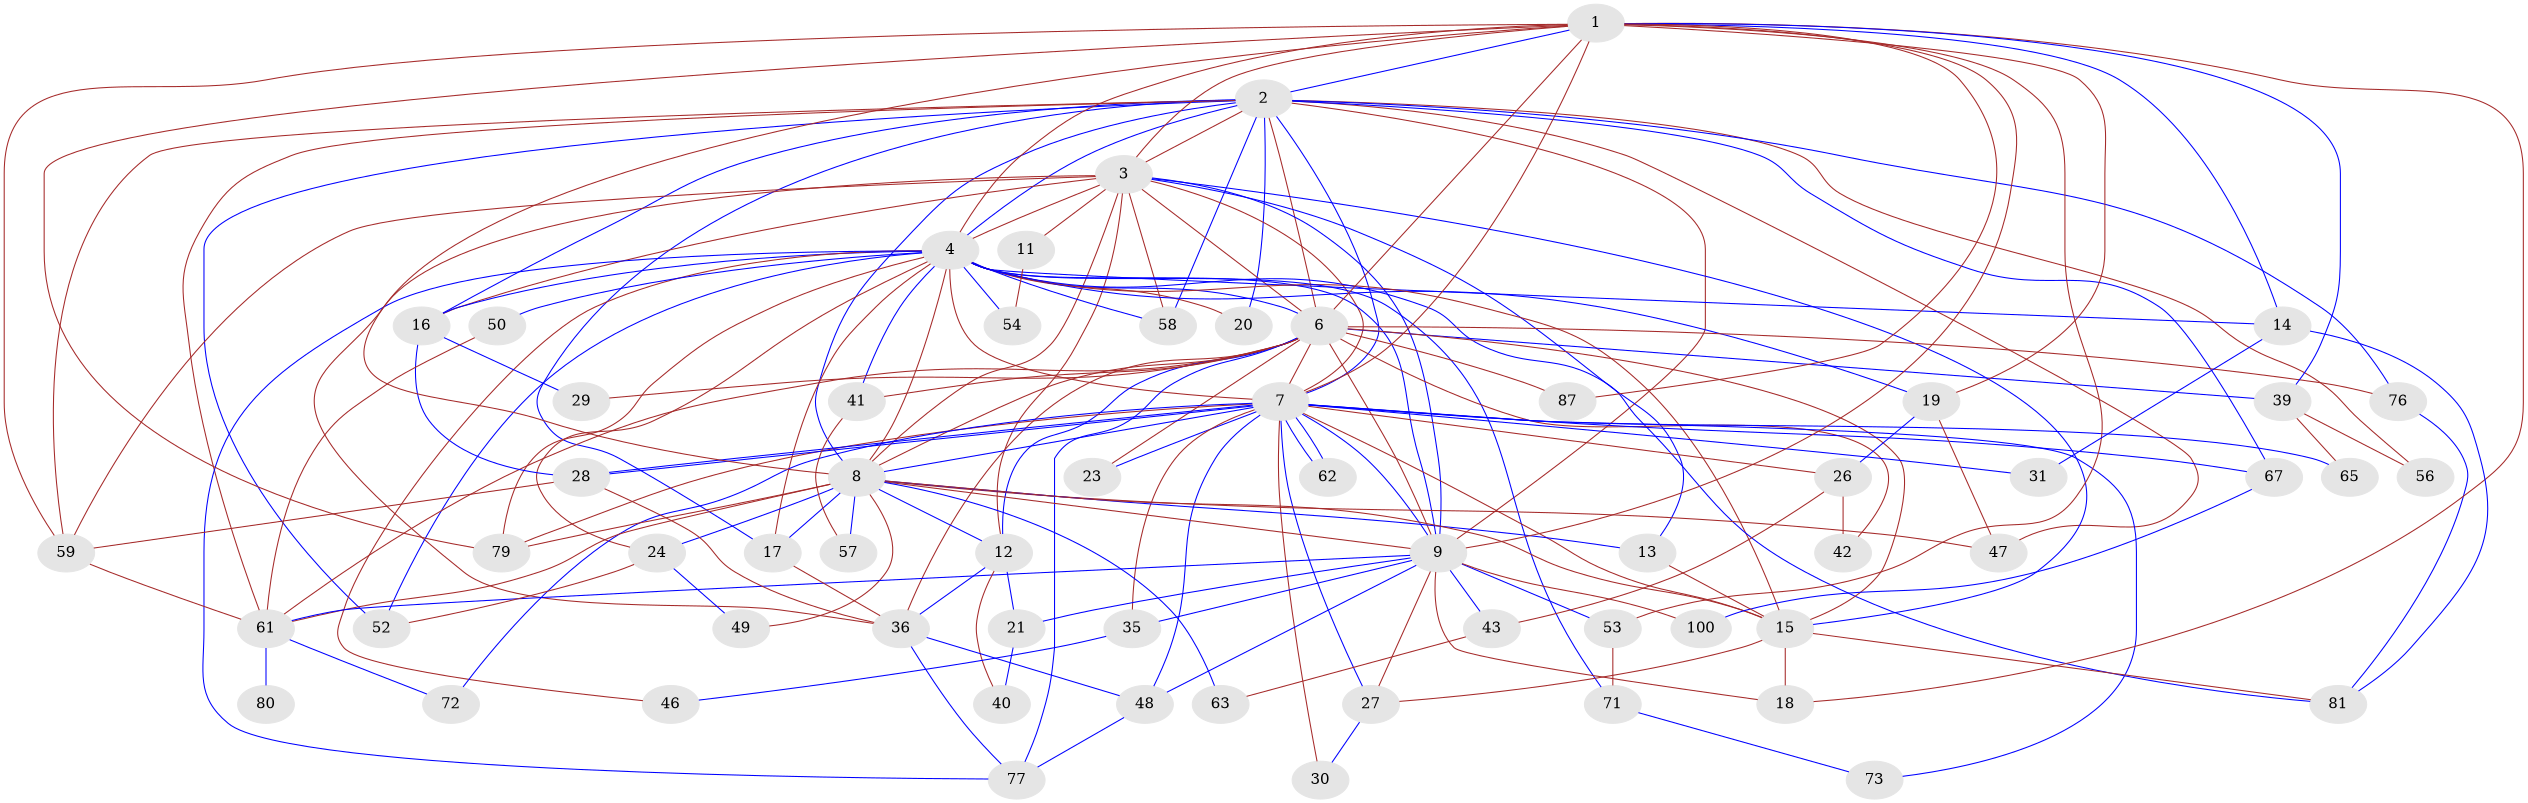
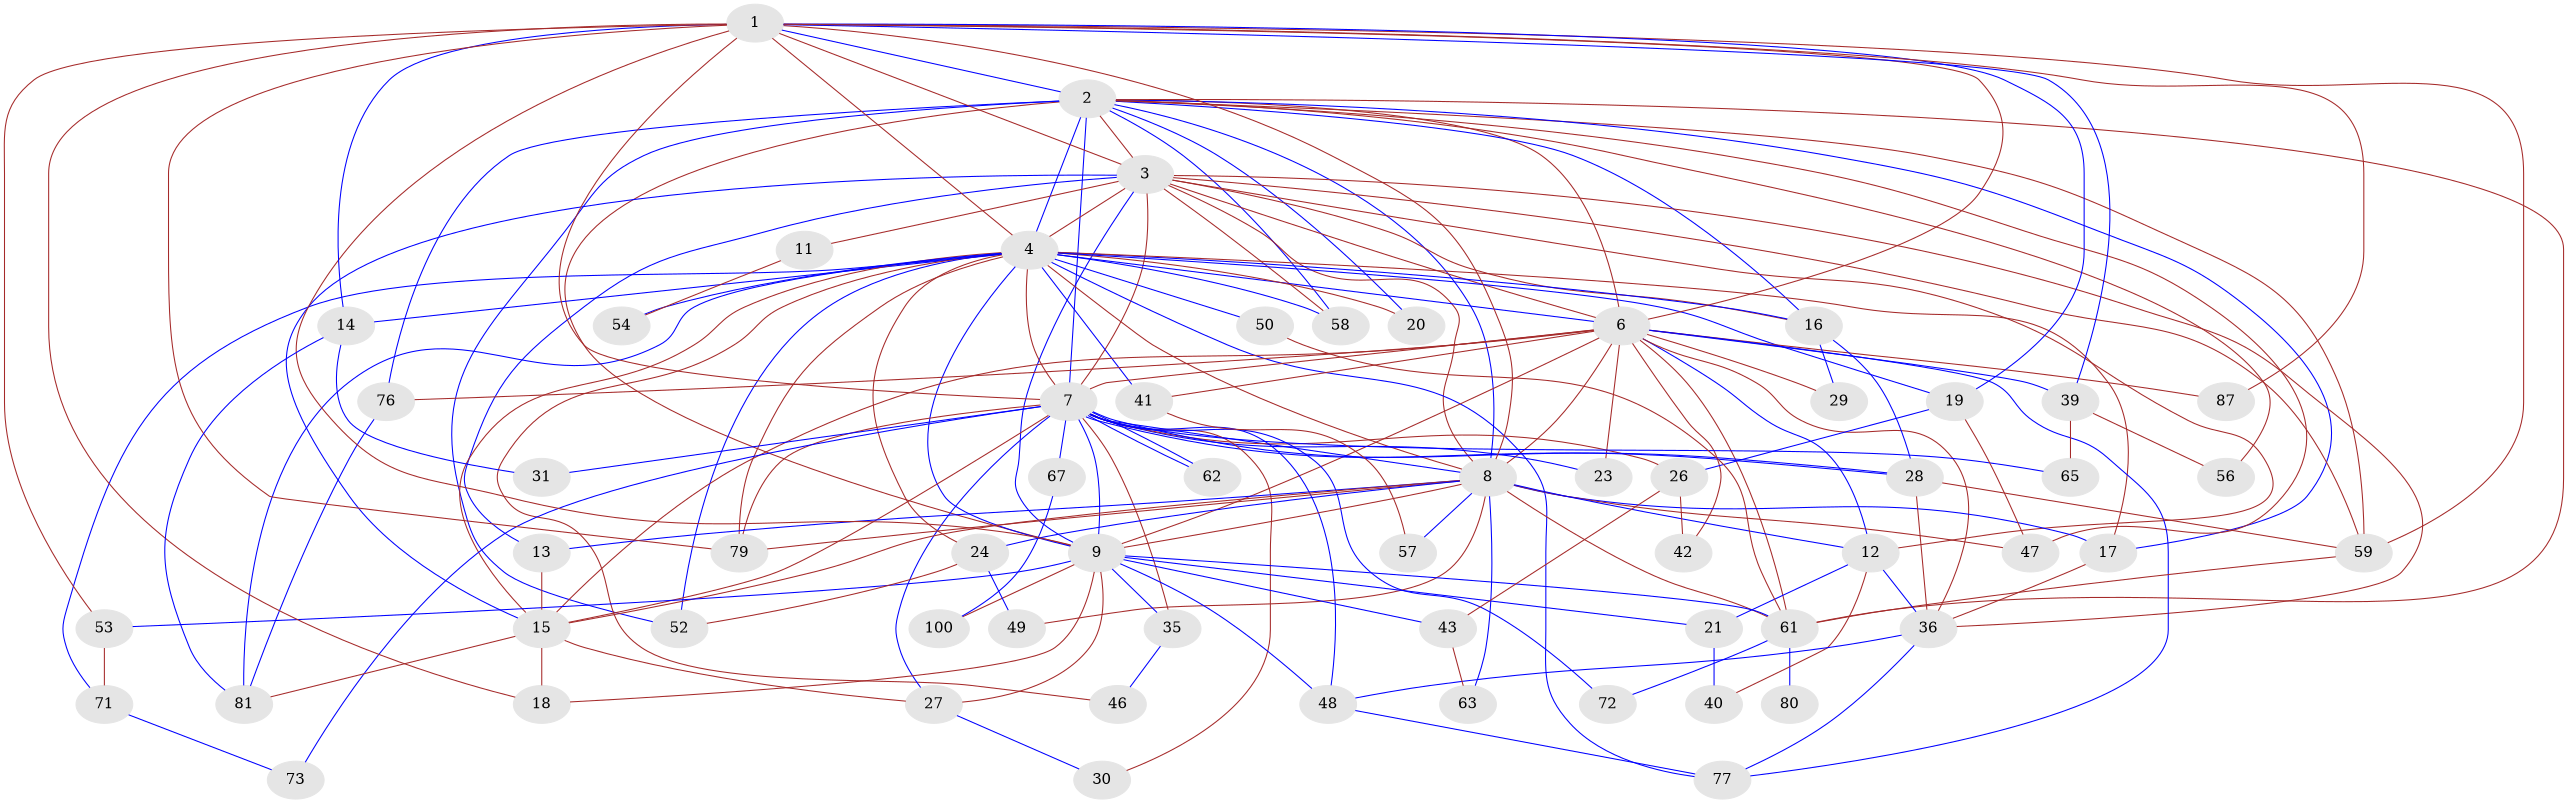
edge "1" -- "19": color brown -> blue
edge "2" -- "67": removed
